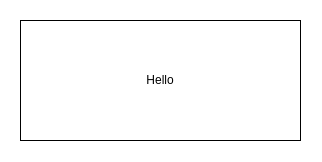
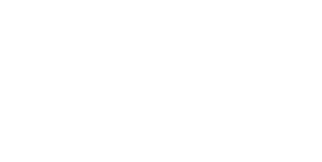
node "Hello": removed
